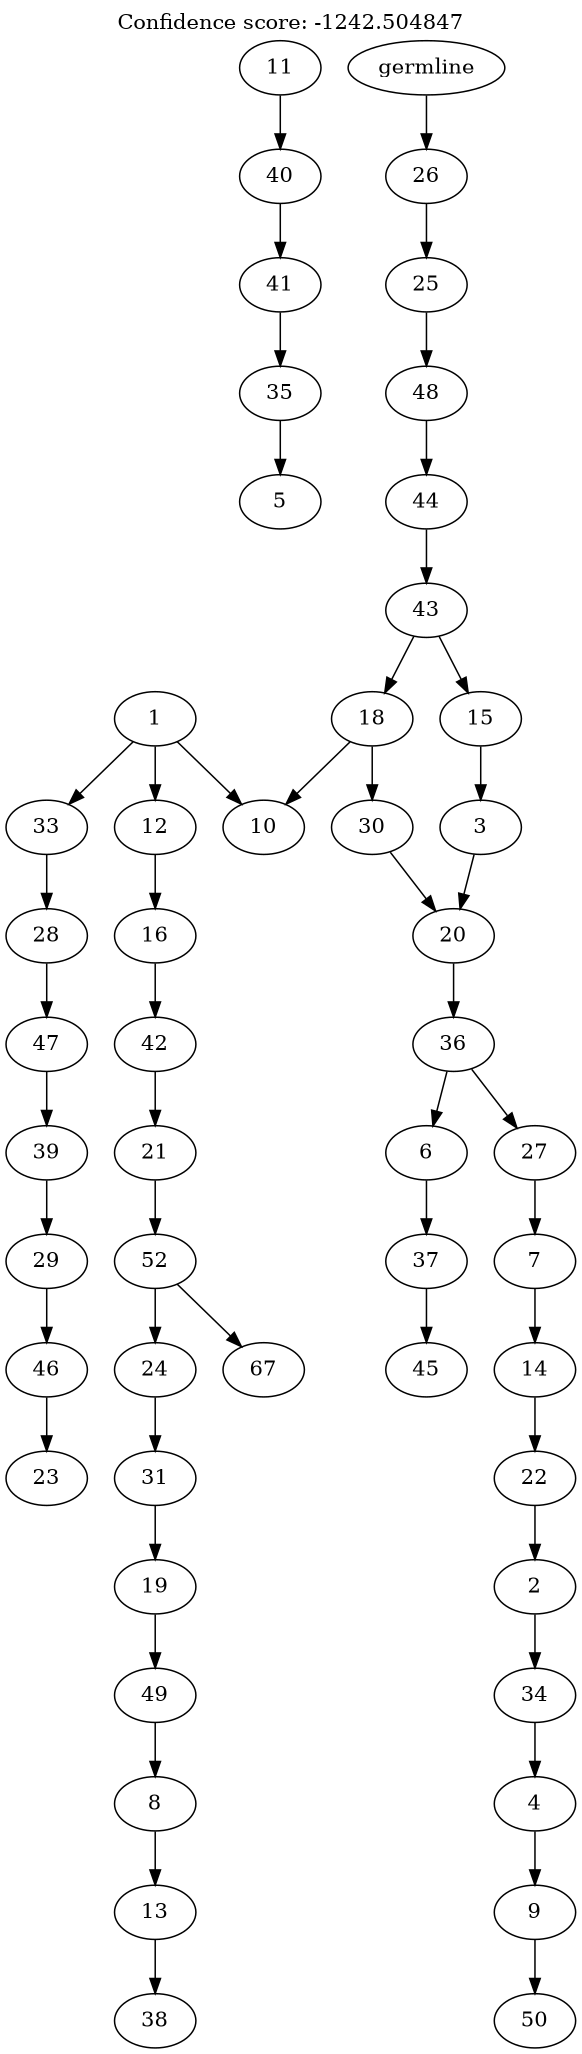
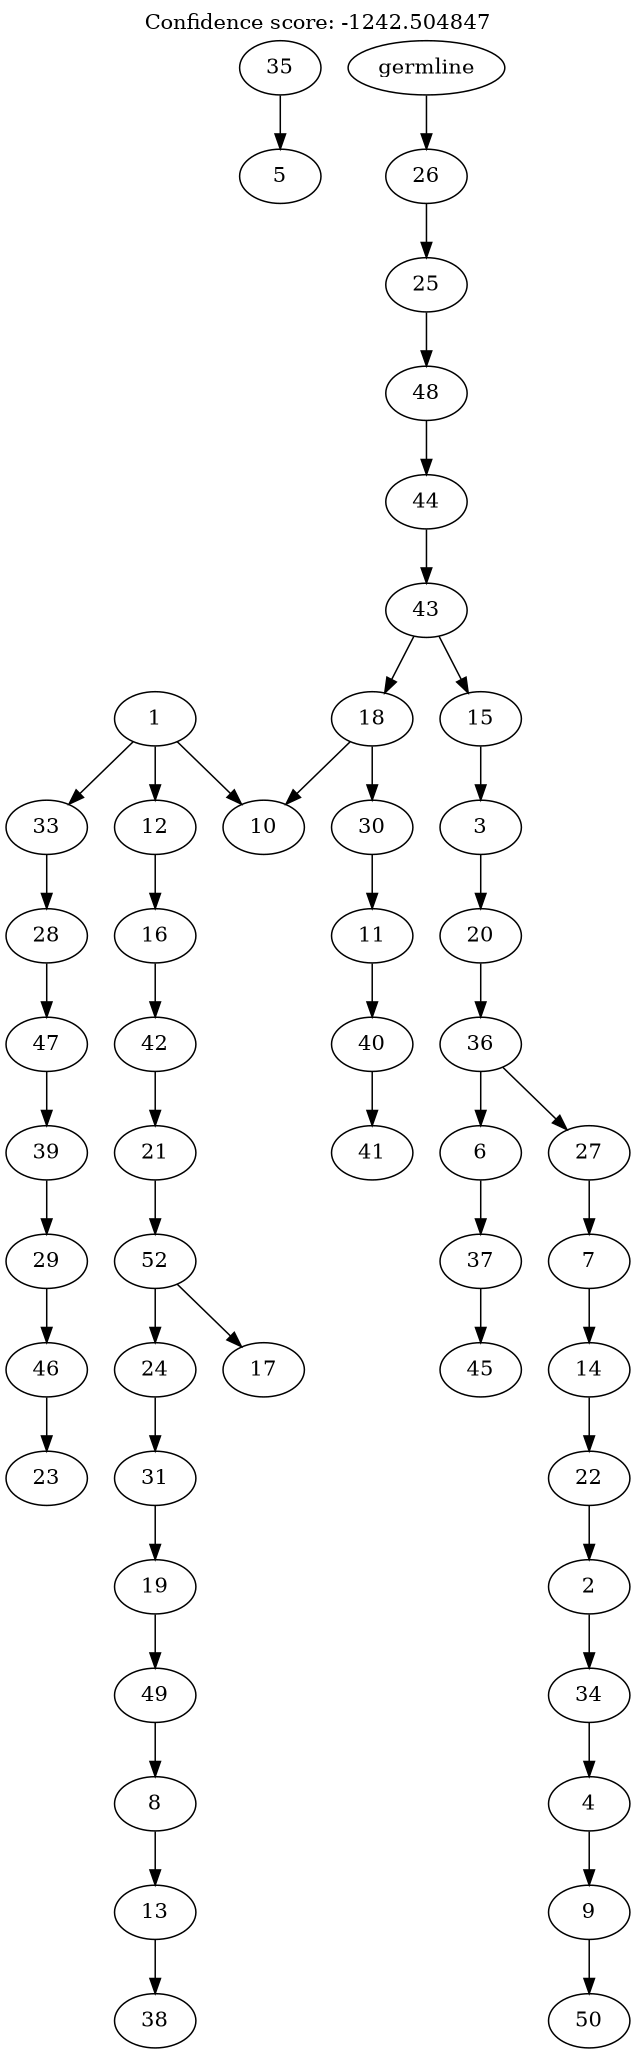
edge "41" -> "35": removed
edge "30" -> "20": now "30" -> "11"
node "67": label "67" -> "17"
